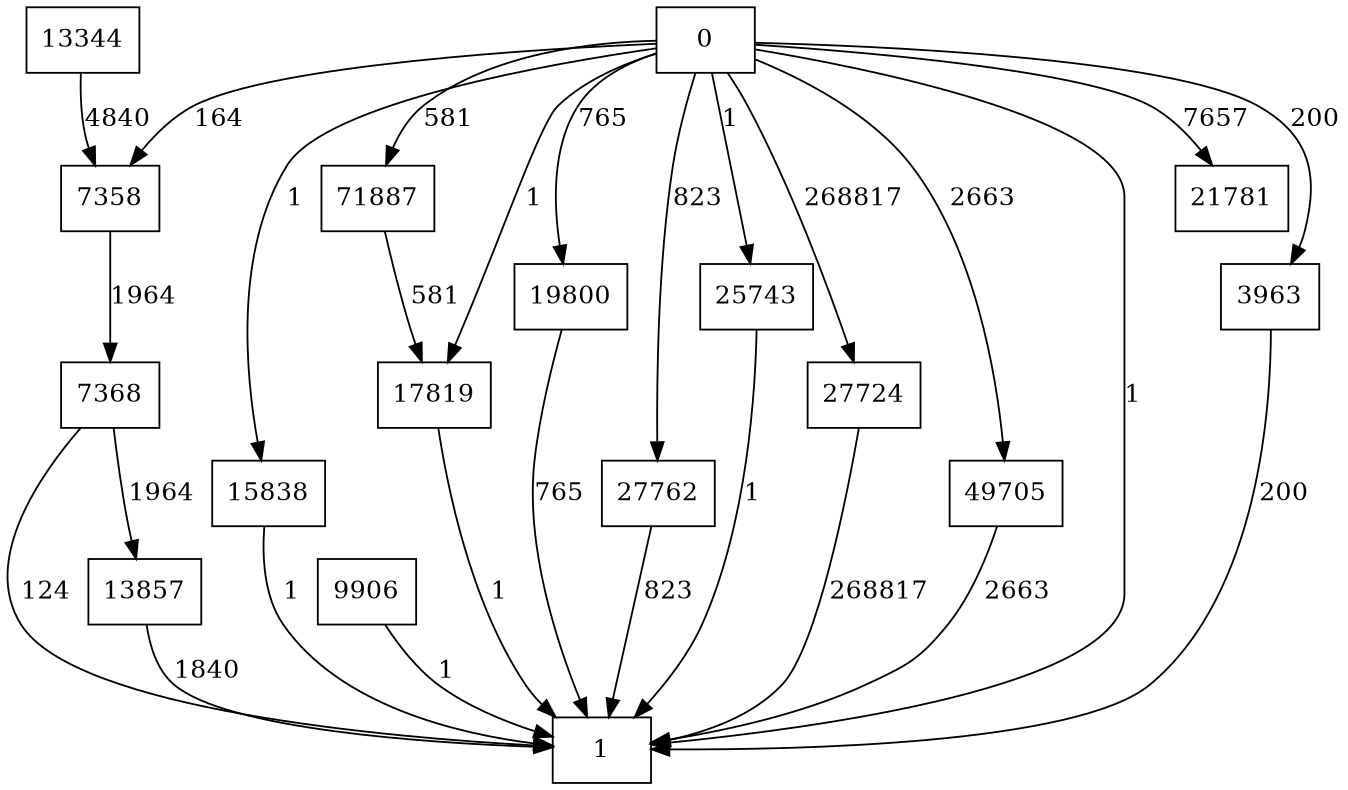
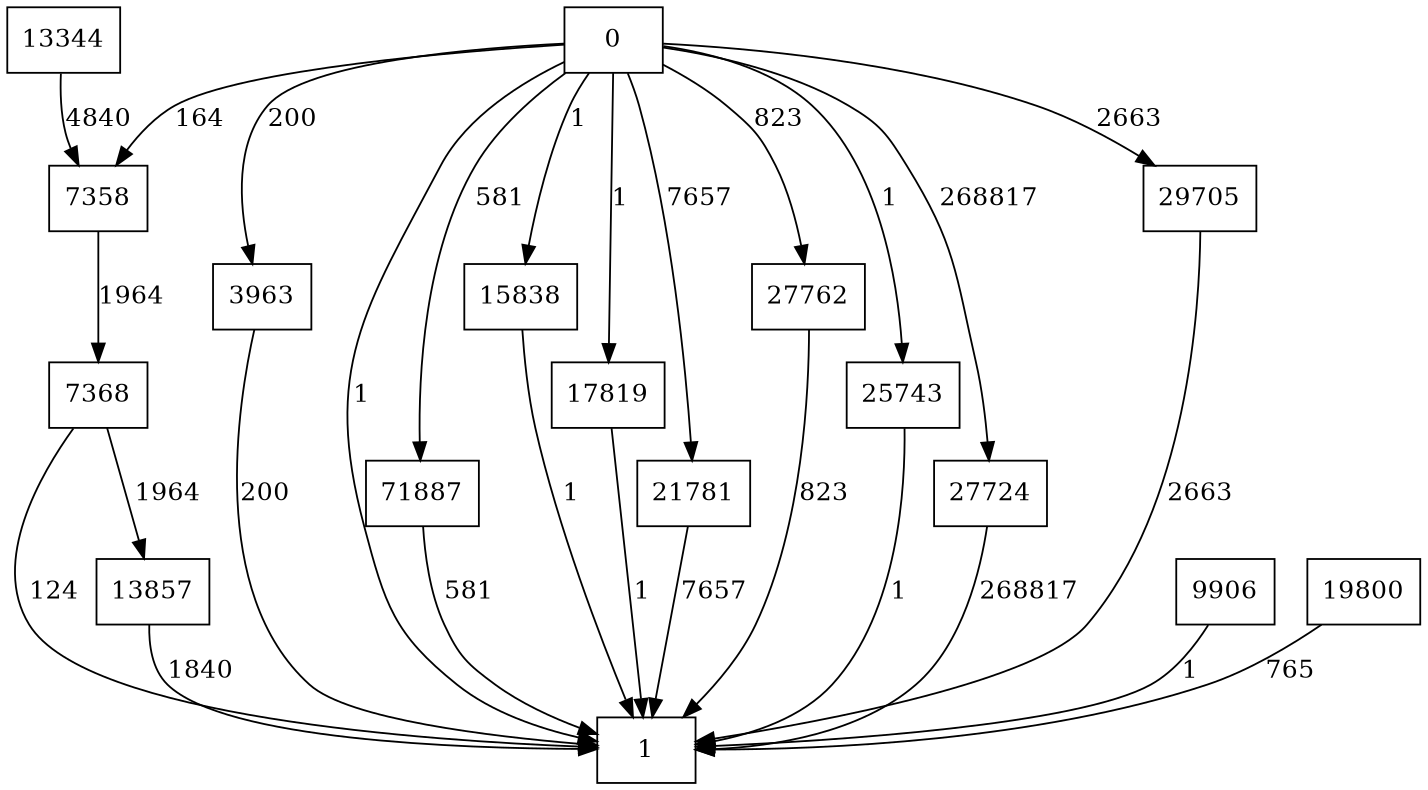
edge "0" -> "19800": removed, label "765"
edge "71887" -> "17819": now "71887" -> "1"
node "49705": label "49705" -> "29705"
edge "21781" -> "1": added, label "7657"
